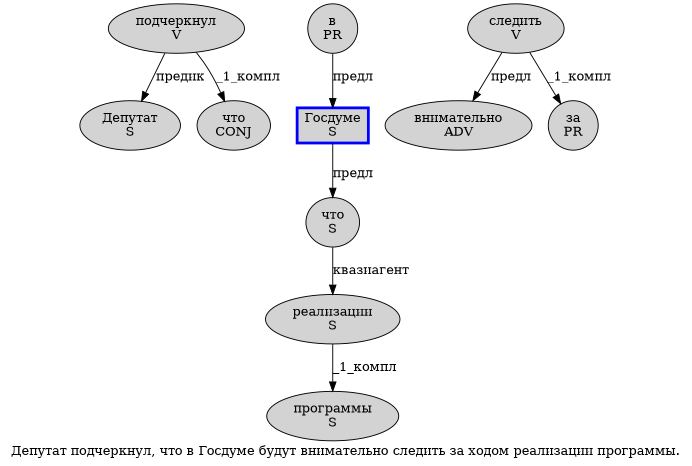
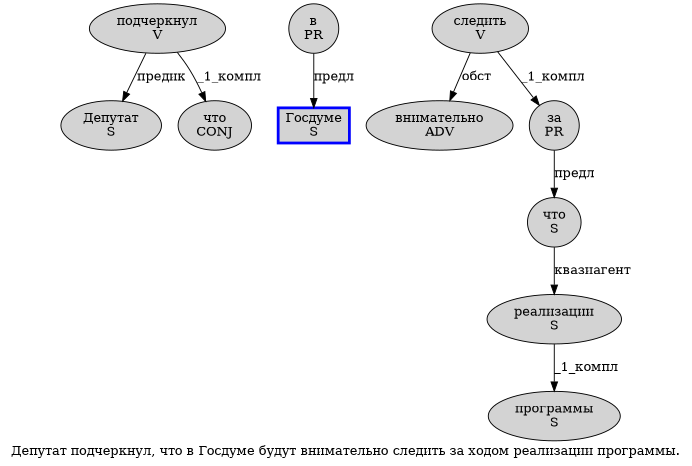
edge "следить V" -> "внимательно ADV": label "предл" -> "обст"
edge "Госдуме S" -> "что S": now "за PR" -> "что S"
